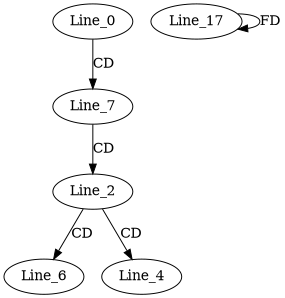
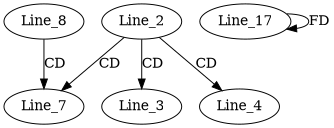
node "Line_0": label "Line_0" -> "Line_8"
edge "Line_7" -> "Line_2": reversed
node "Line_6": label "Line_6" -> "Line_3"
